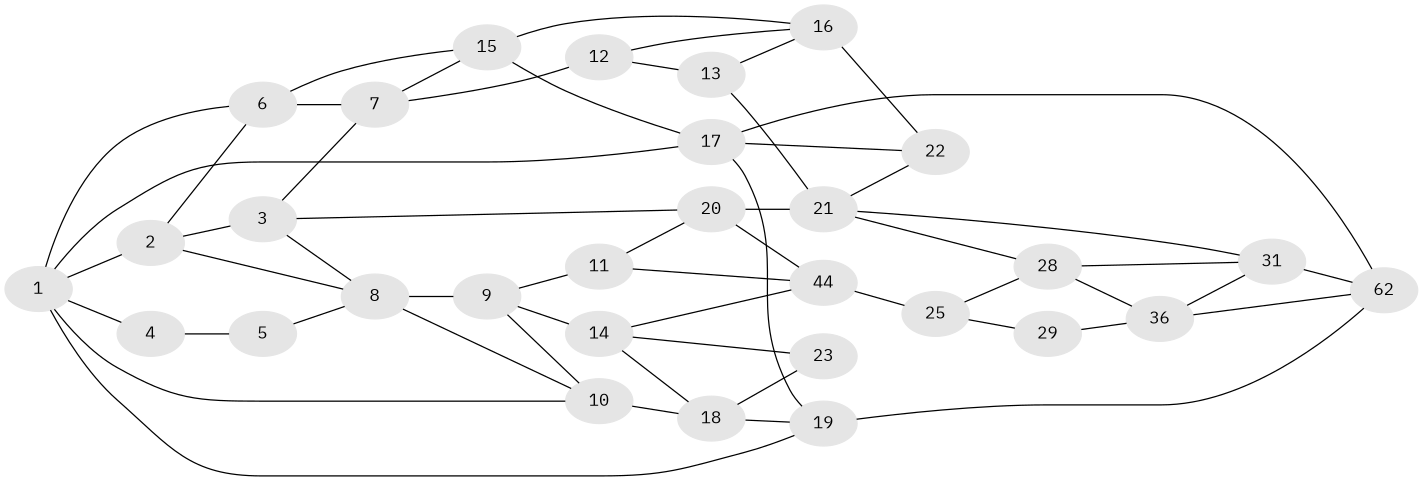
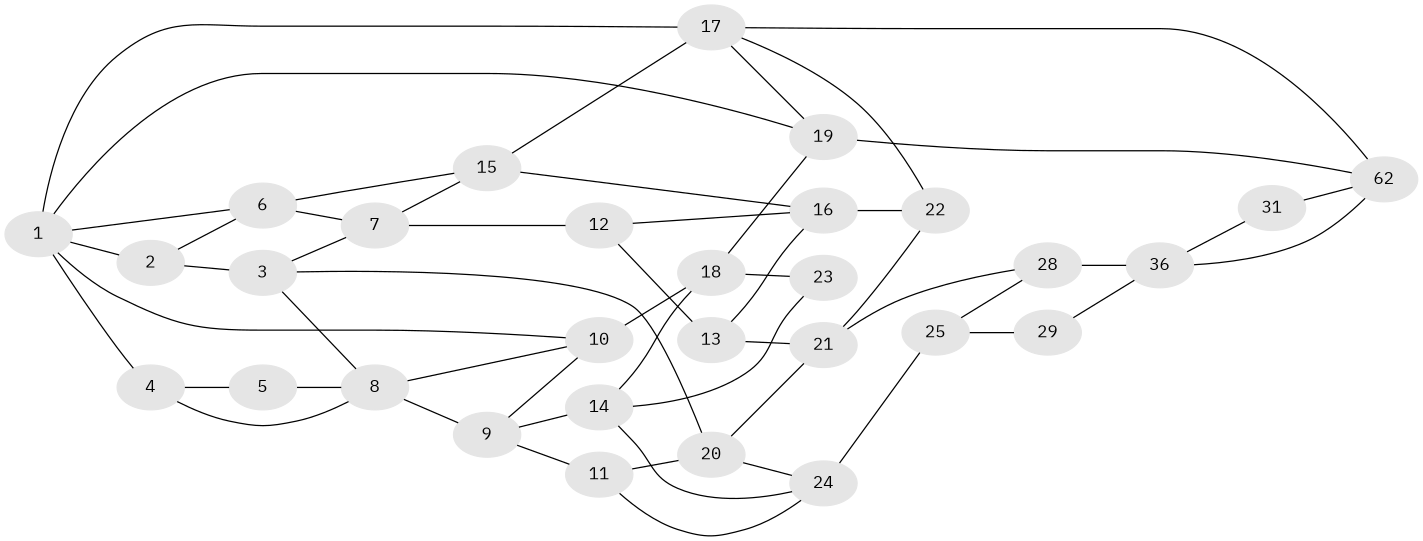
edge "21" -- "31": removed
edge "31" -- "28": removed
edge "2" -- "8": now "4" -- "8"
node "44": label "44" -> "24"
